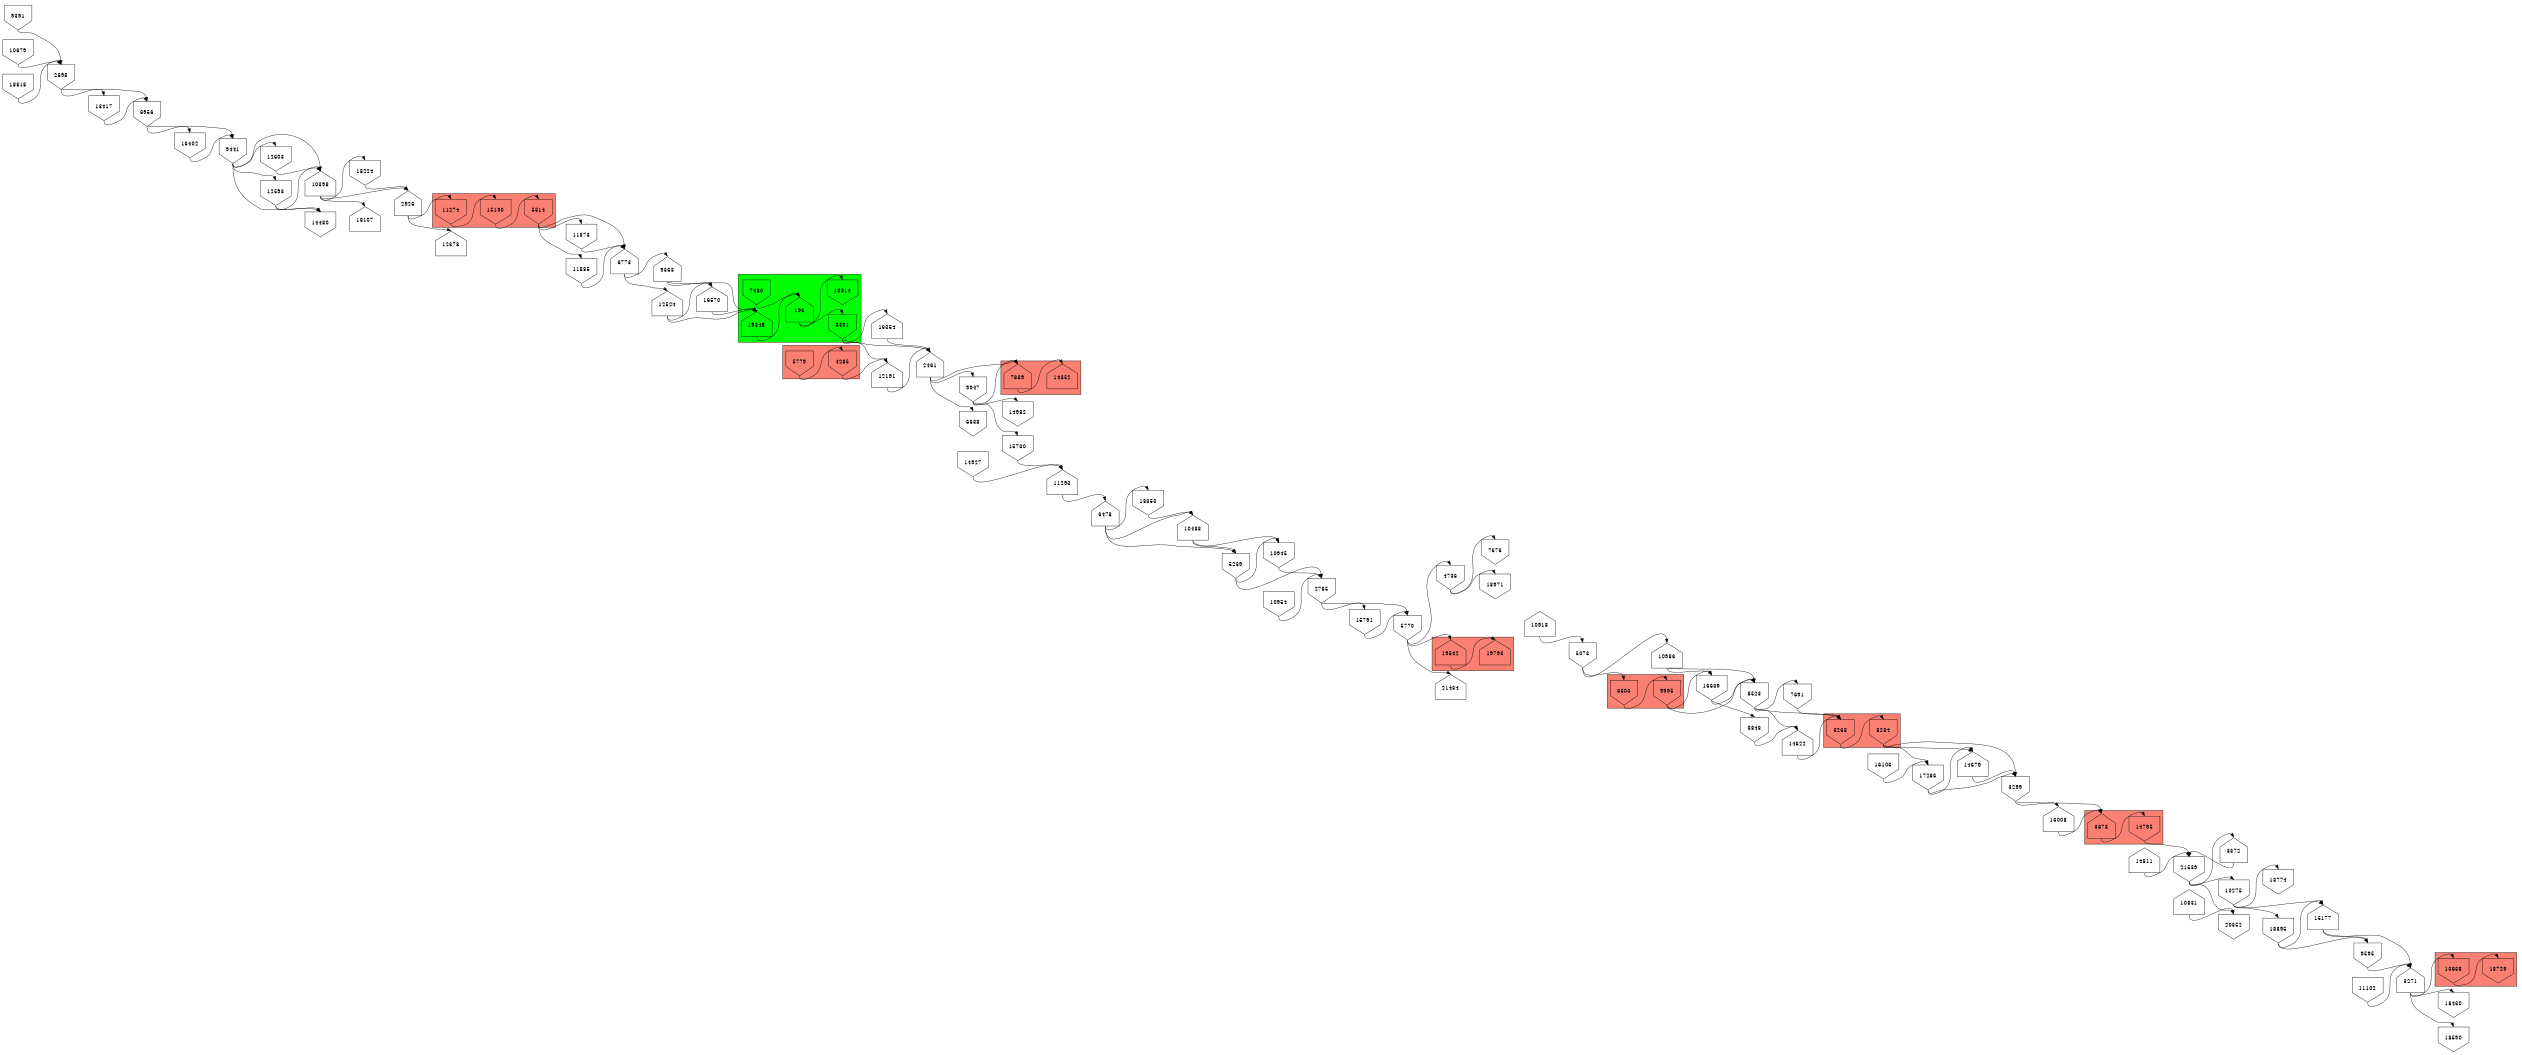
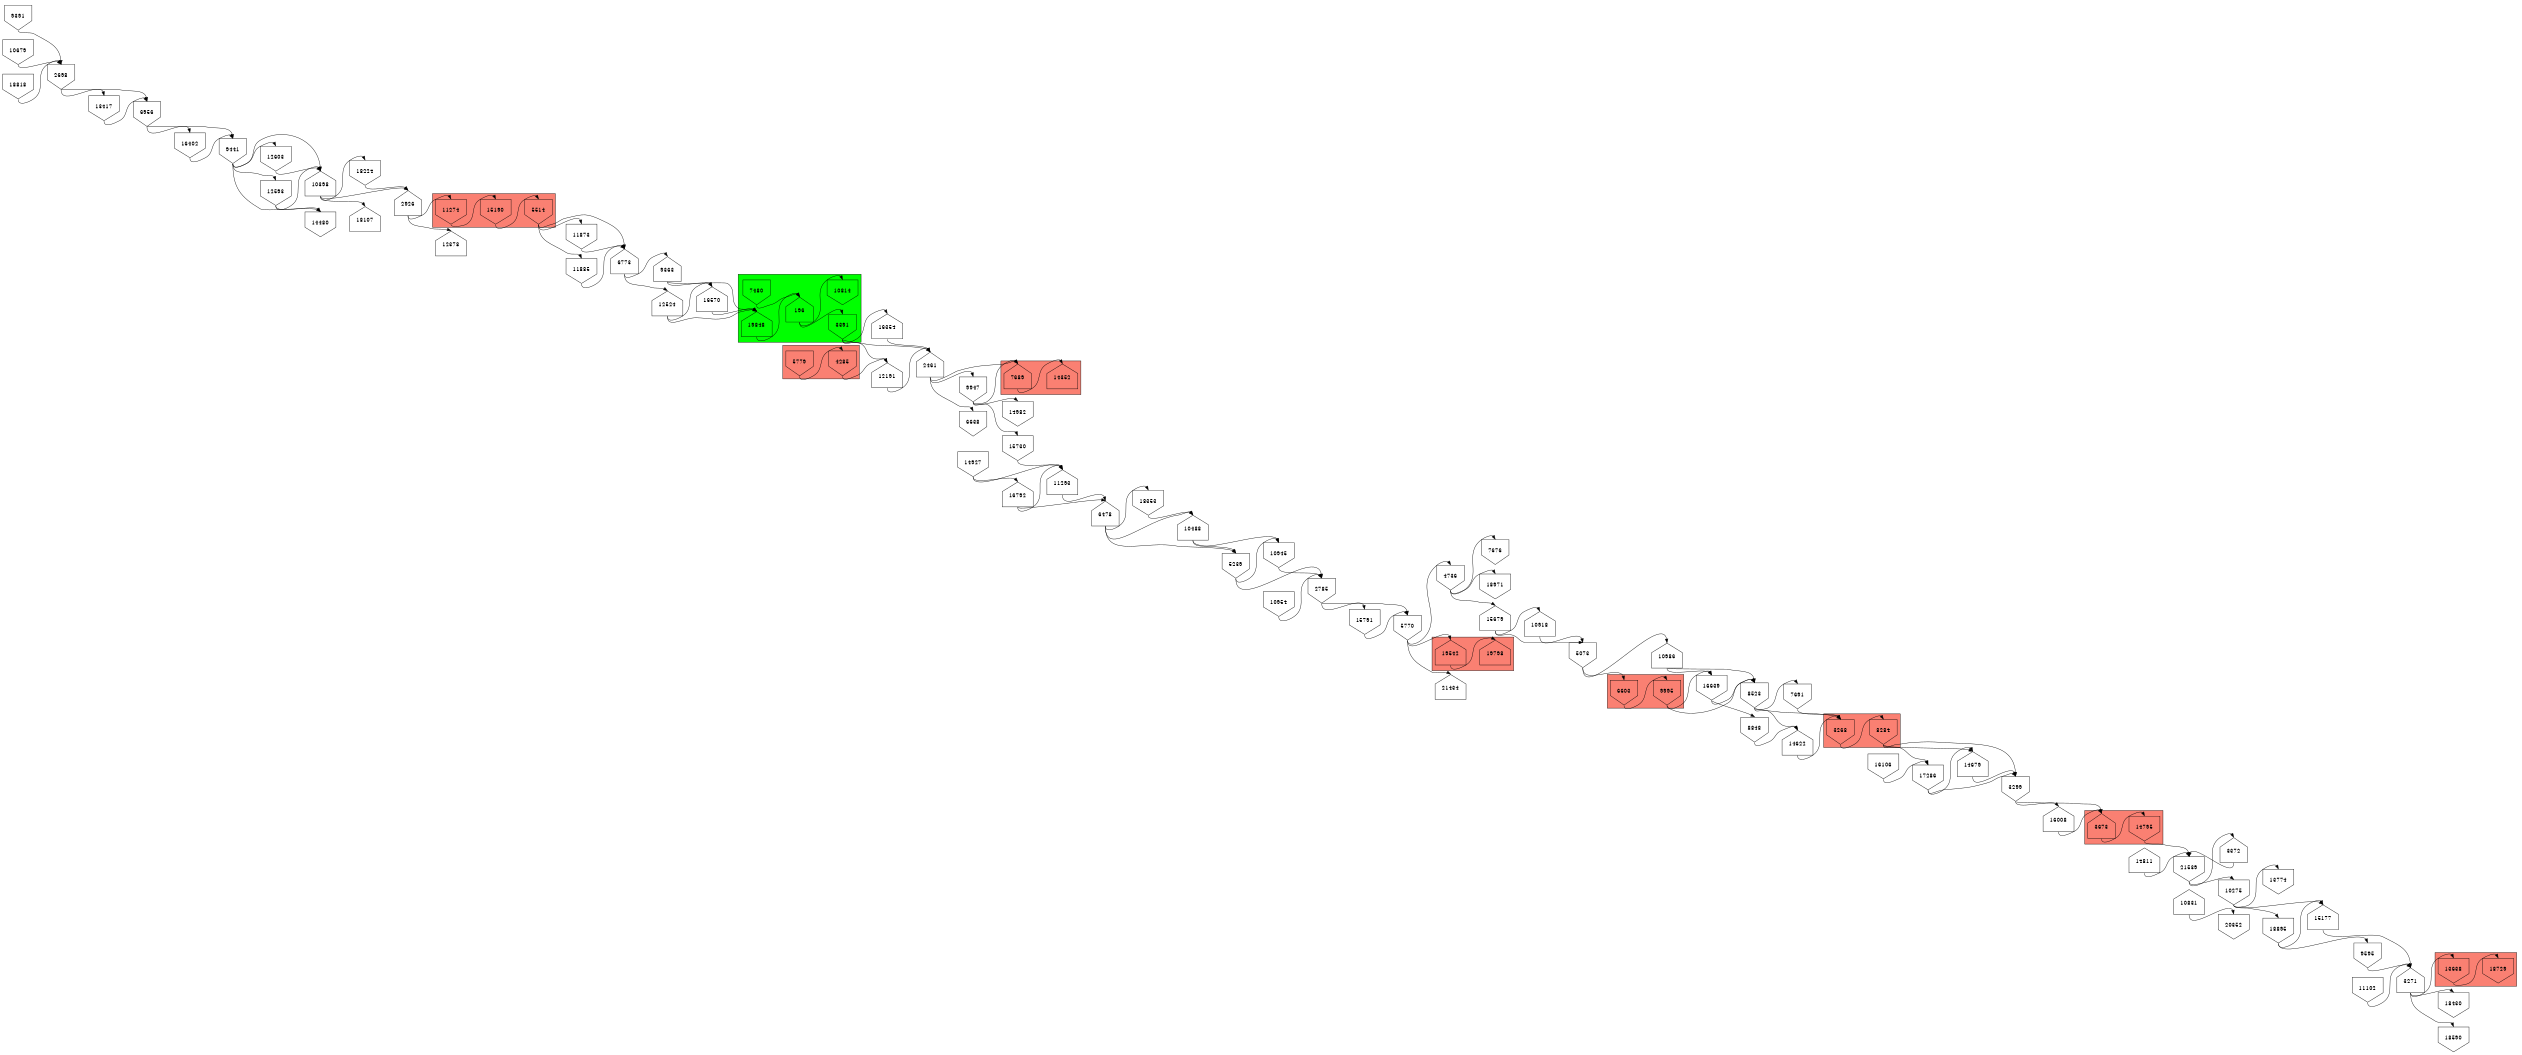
node "16792": added
node "15679": added
edge "21539" -> "20352": removed
edge "15177" -> "9595": removed
